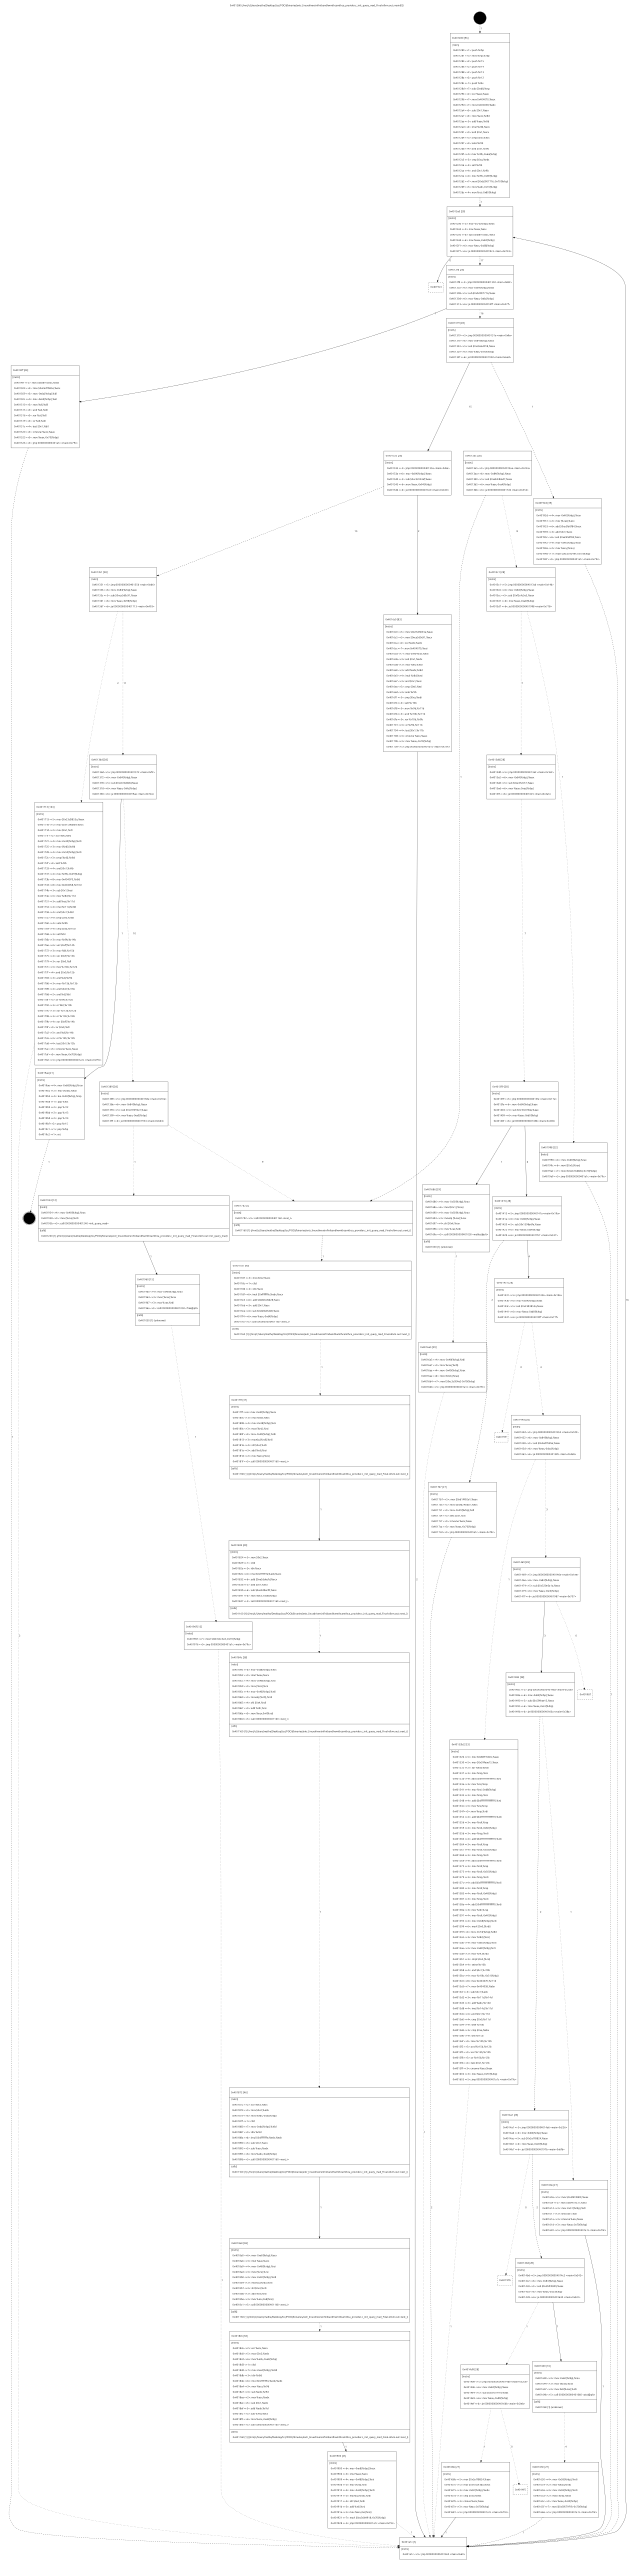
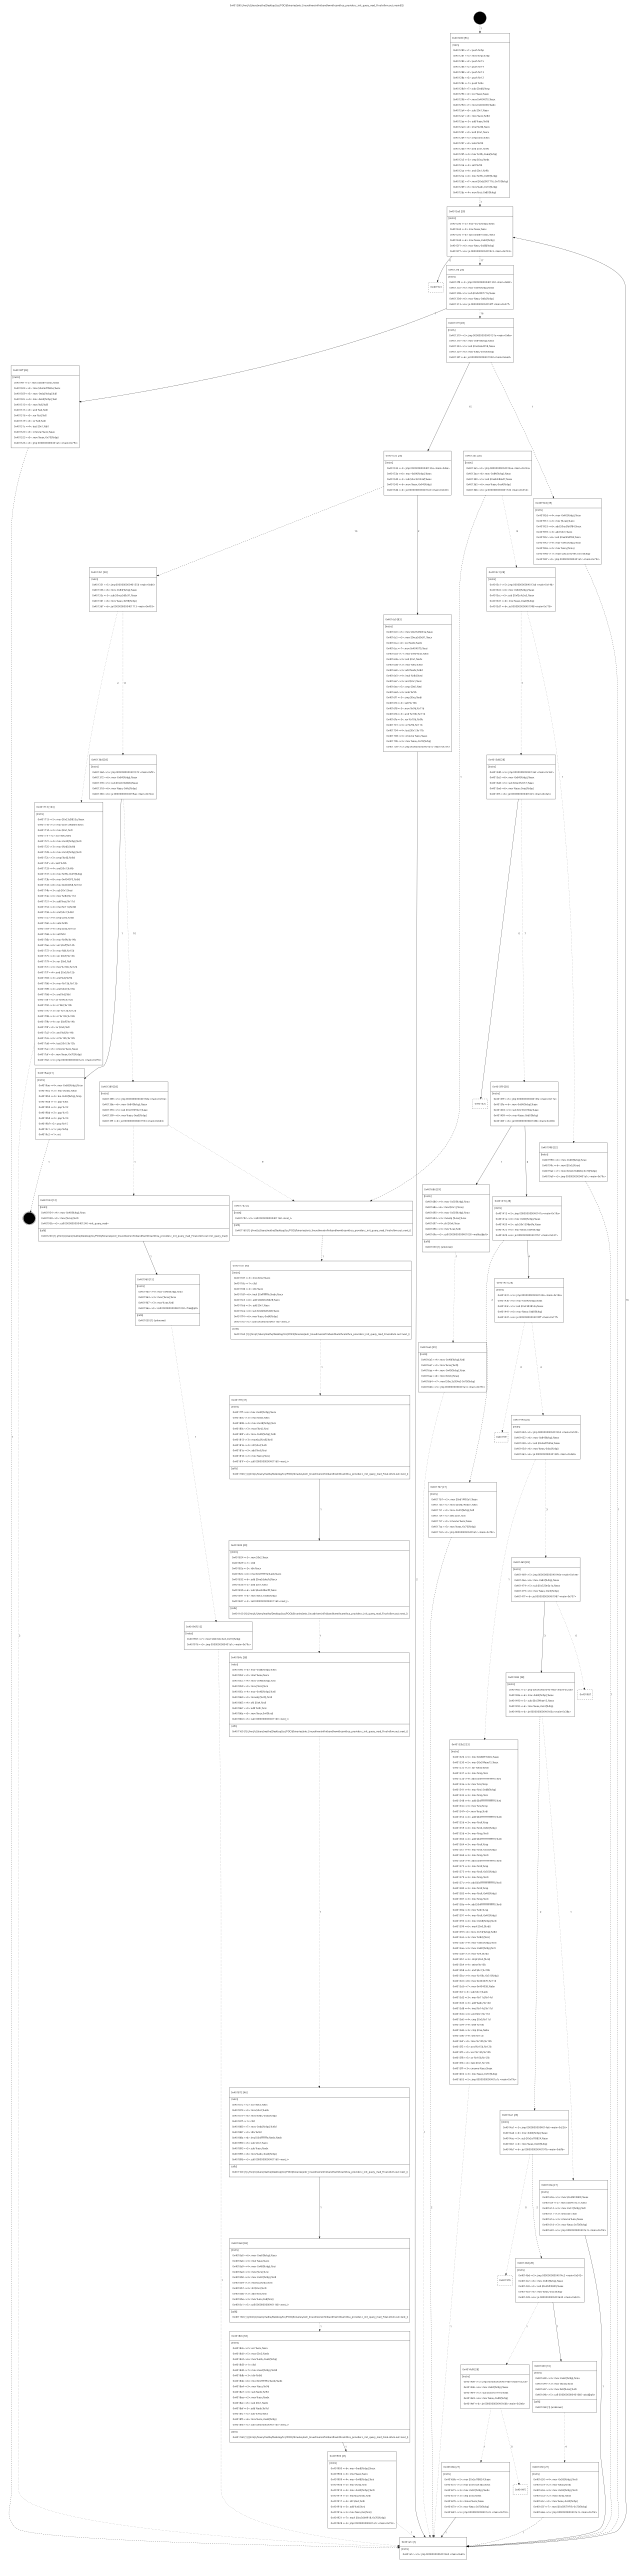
node "0x401625": added
